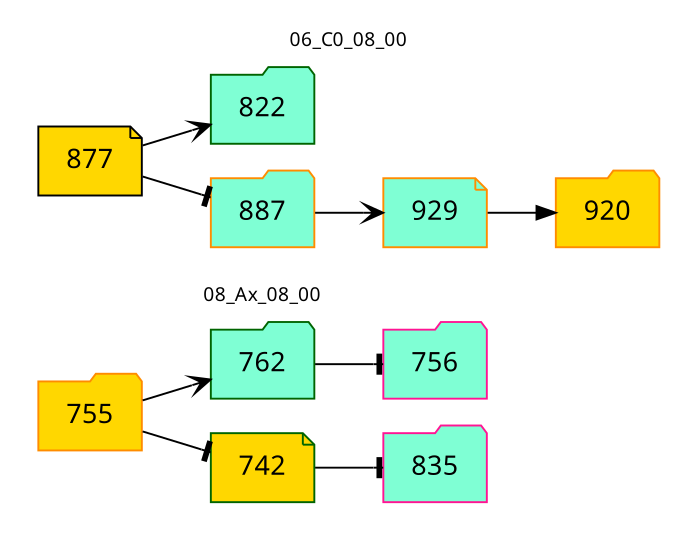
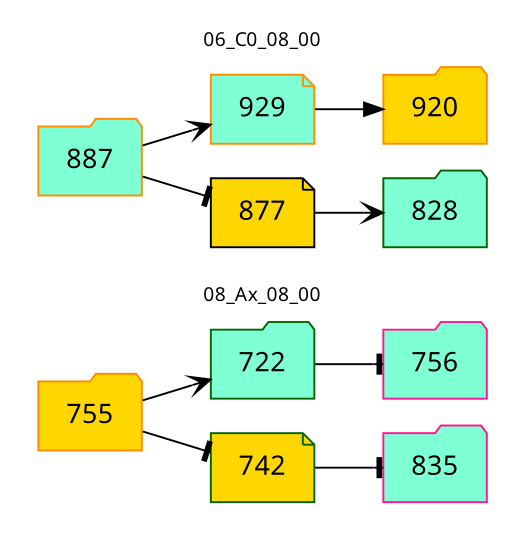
node "822": label "822" -> "828"
edge "877" -> "887": reversed
node "762": label "762" -> "722"
